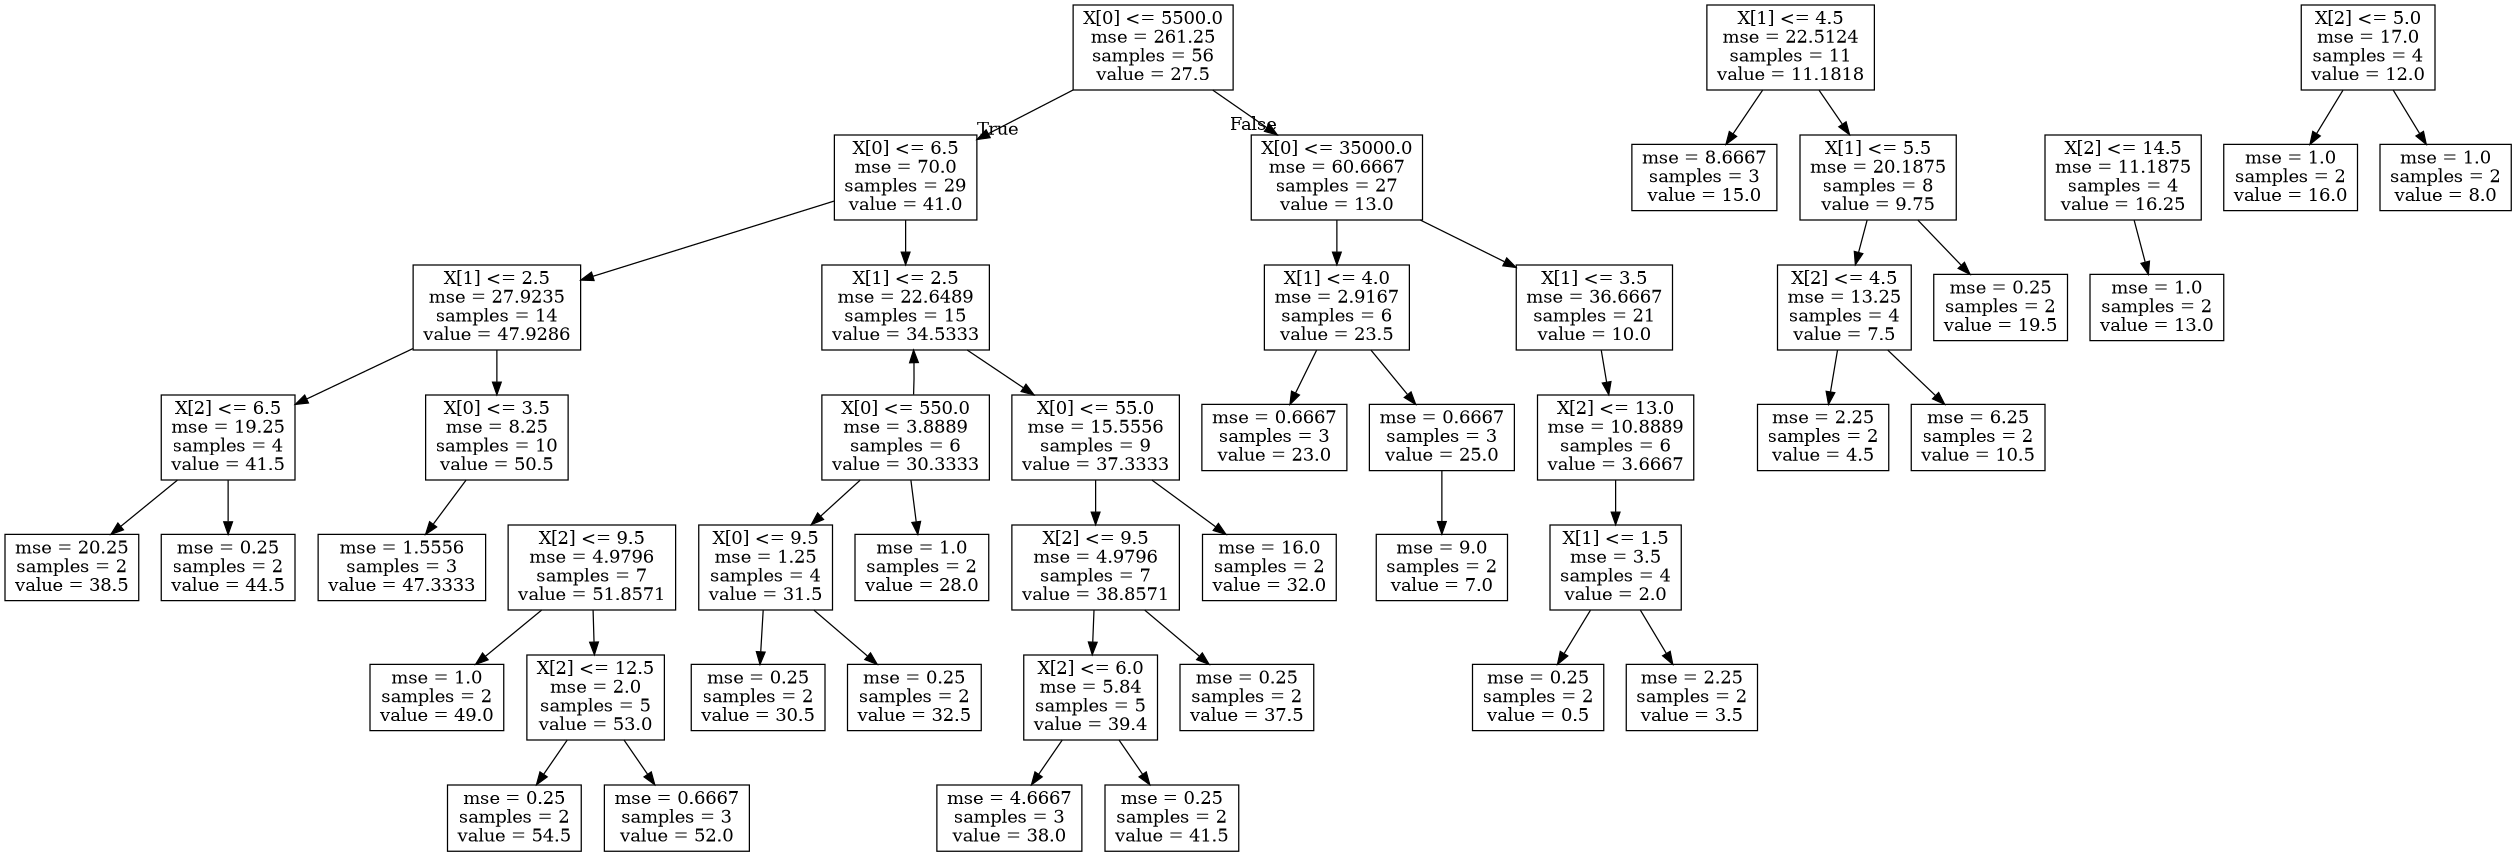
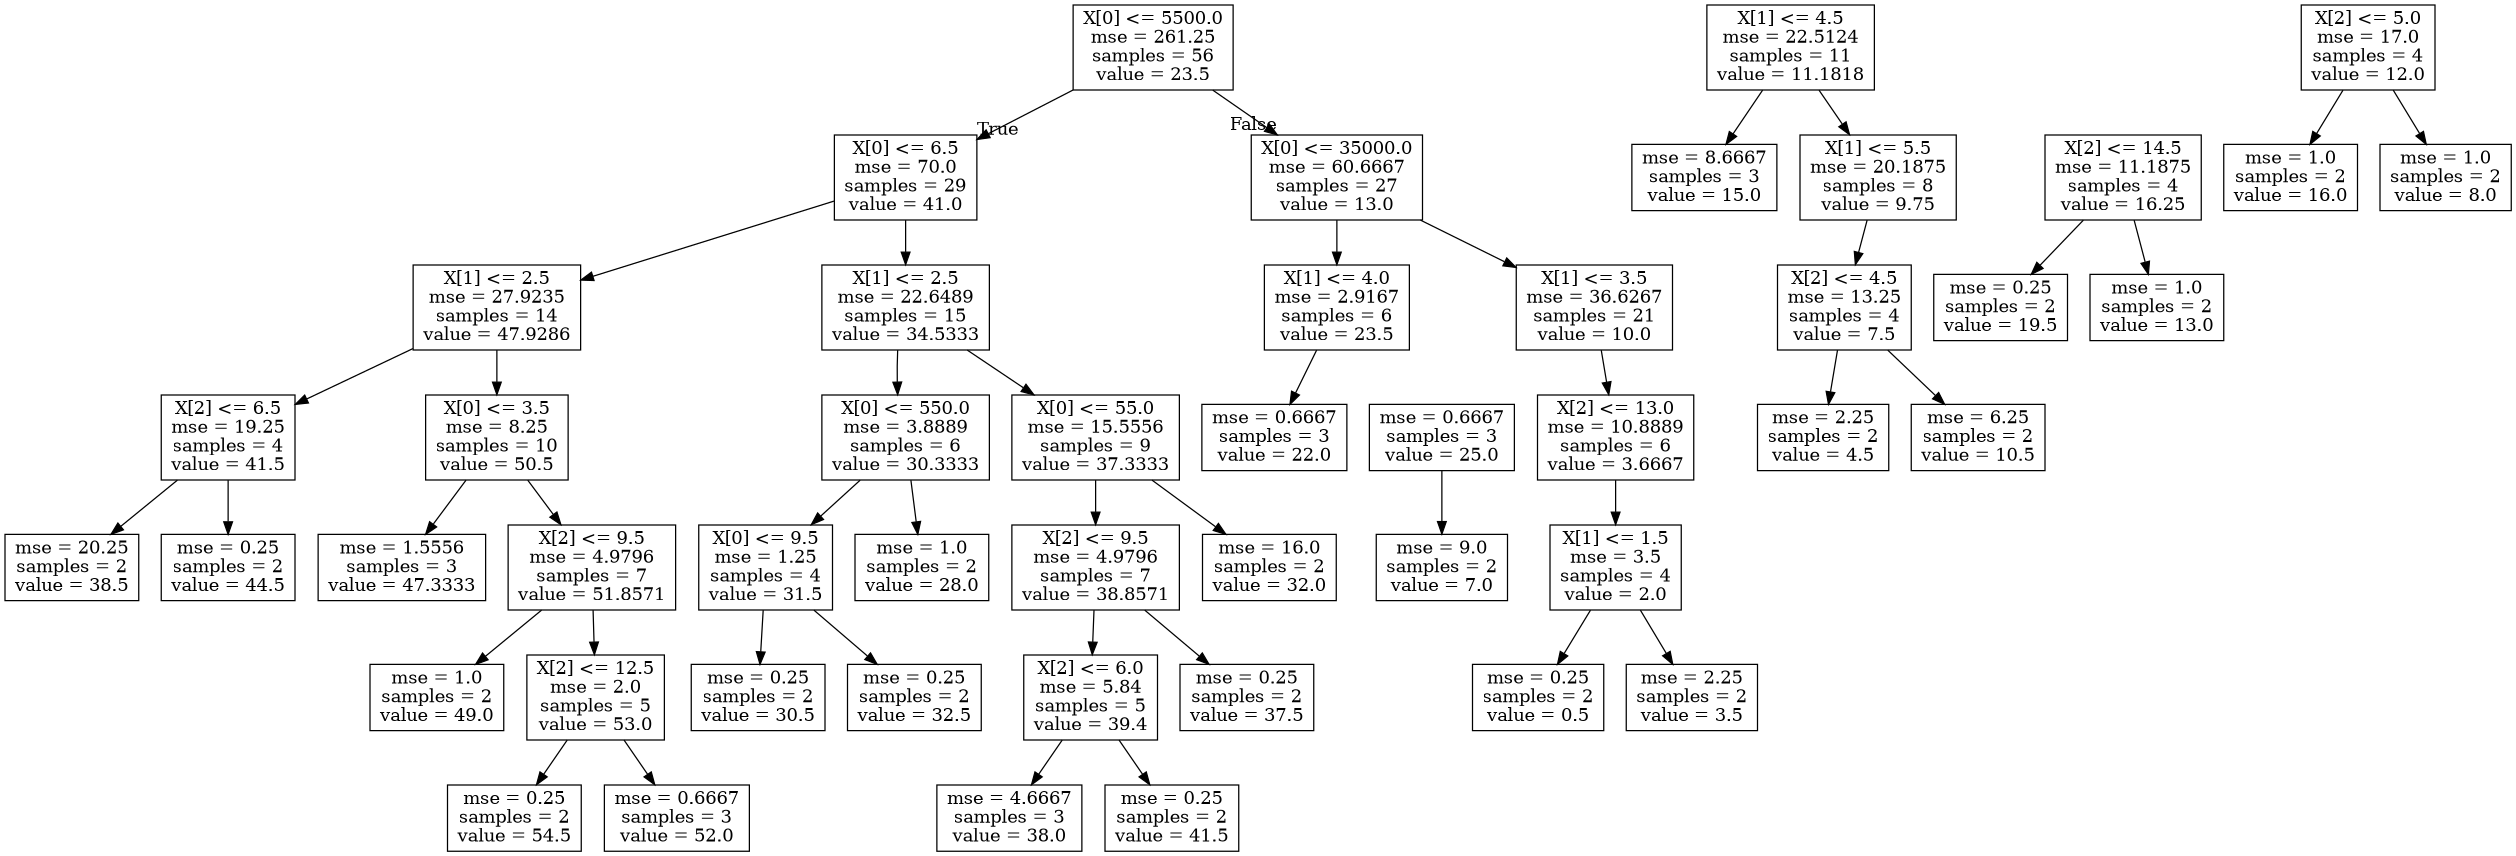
node "X[0] <= 5500.0 mse = 261.25 samples = 56 value = 27.5": label "X[0] <= 5500.0 mse = 261.25 samples = 56 value = 27.5" -> "X[0] <= 5500.0 mse = 261.25 samples = 56 value = 23.5"
edge "X[1] <= 5.5 mse = 20.1875 samples = 8 value = 9.75" -> "mse = 0.25 samples = 2 value = 19.5": now "X[2] <= 14.5 mse = 11.1875 samples = 4 value = 16.25" -> "mse = 0.25 samples = 2 value = 19.5"
node "X[1] <= 3.5 mse = 36.6667 samples = 21 value = 10.0": label "X[1] <= 3.5 mse = 36.6667 samples = 21 value = 10.0" -> "X[1] <= 3.5 mse = 36.6267 samples = 21 value = 10.0"
edge "X[1] <= 4.0 mse = 2.9167 samples = 6 value = 23.5" -> "mse = 0.6667 samples = 3 value = 25.0": removed
edge "X[0] <= 550.0 mse = 3.8889 samples = 6 value = 30.3333" -> "X[1] <= 2.5 mse = 22.6489 samples = 15 value = 34.5333": reversed
node "mse = 0.6667 samples = 3 value = 23.0": label "mse = 0.6667 samples = 3 value = 23.0" -> "mse = 0.6667 samples = 3 value = 22.0"
edge "X[0] <= 3.5 mse = 8.25 samples = 10 value = 50.5" -> "X[2] <= 9.5 mse = 4.9796 samples = 7 value = 51.8571": added
